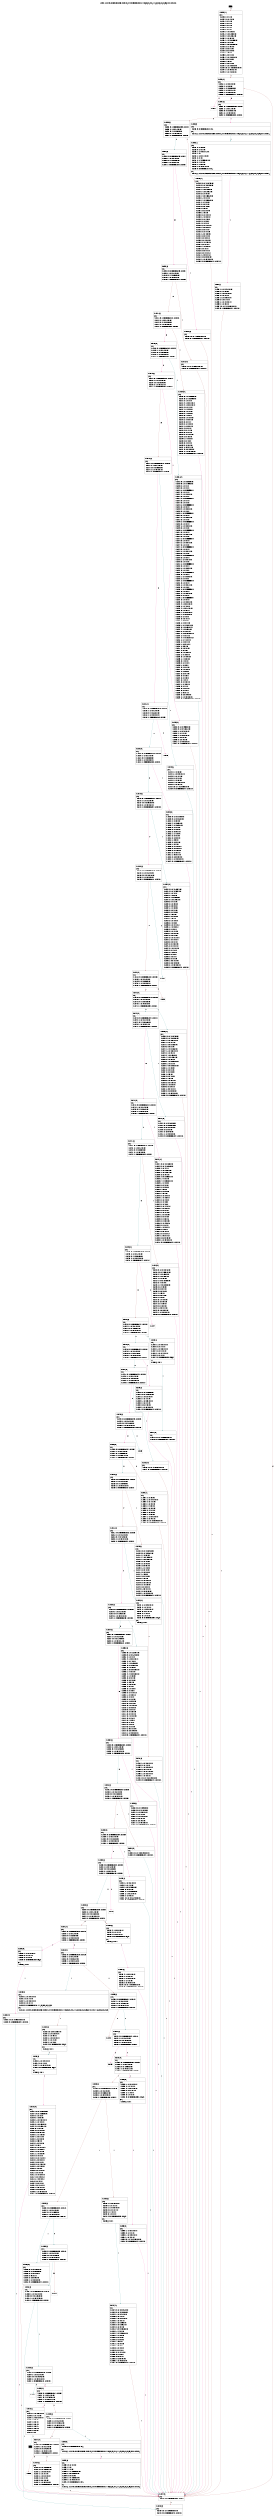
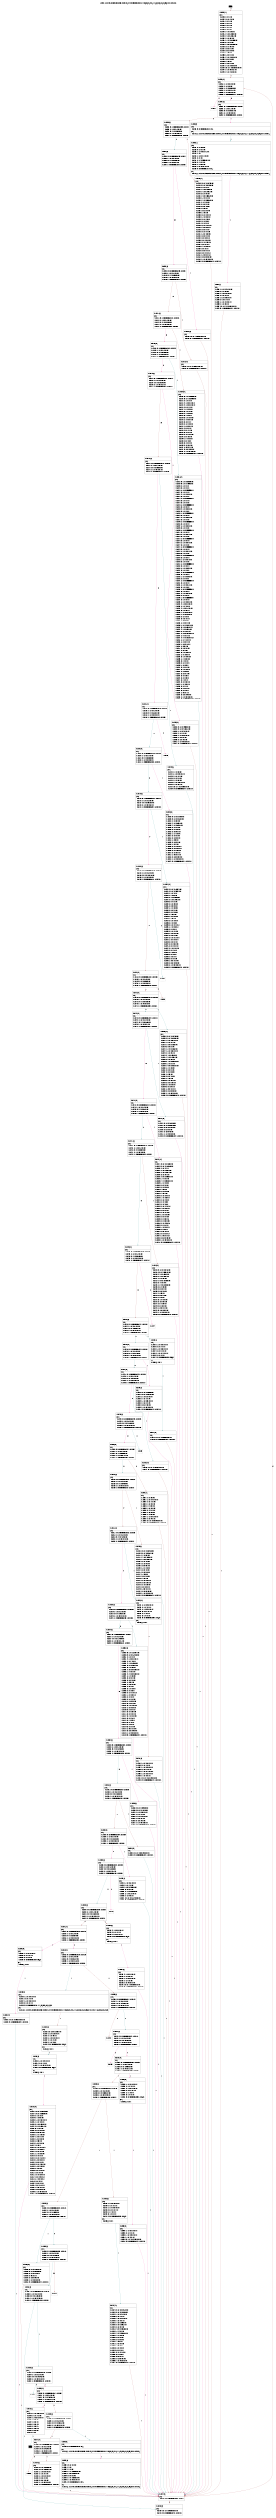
edge "0x4027a2 [5]" -> "0x402109 [15]": reversed
